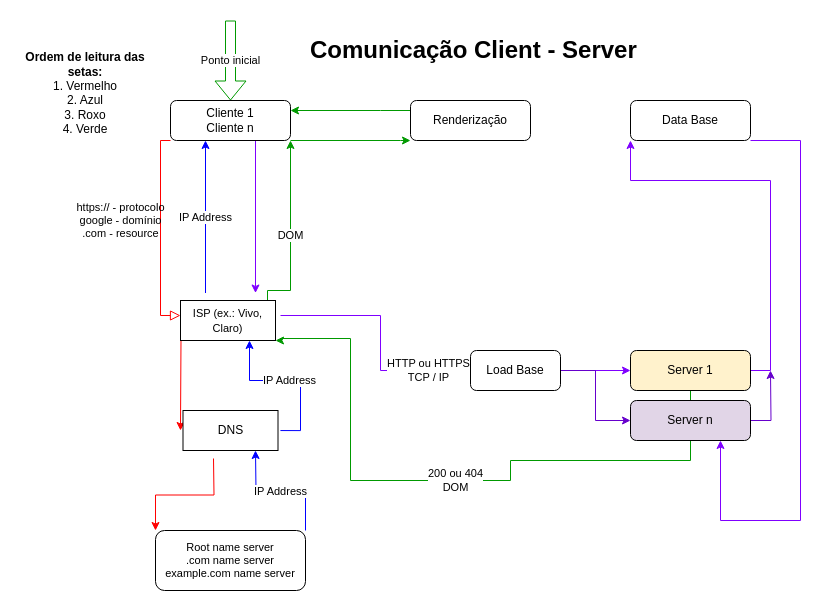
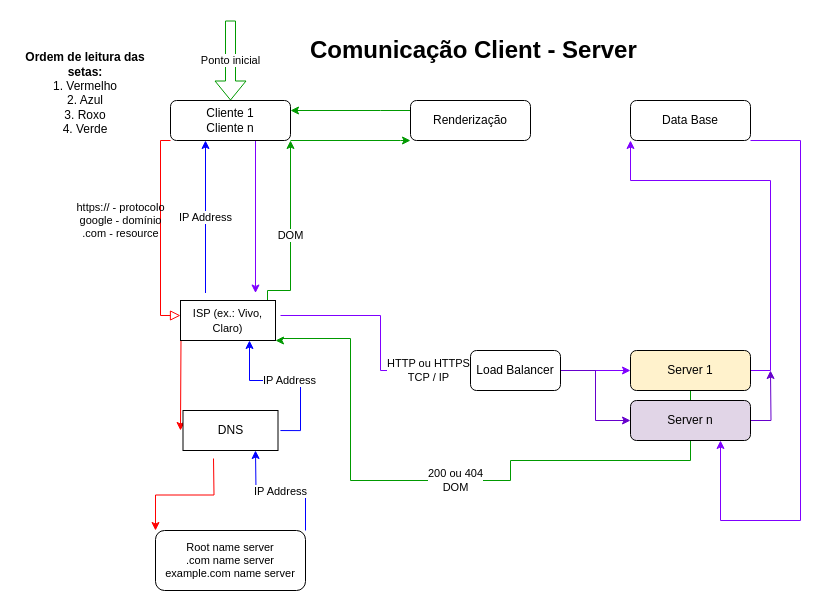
node "Load Base": label "Load Base" -> "Load Balancer"
